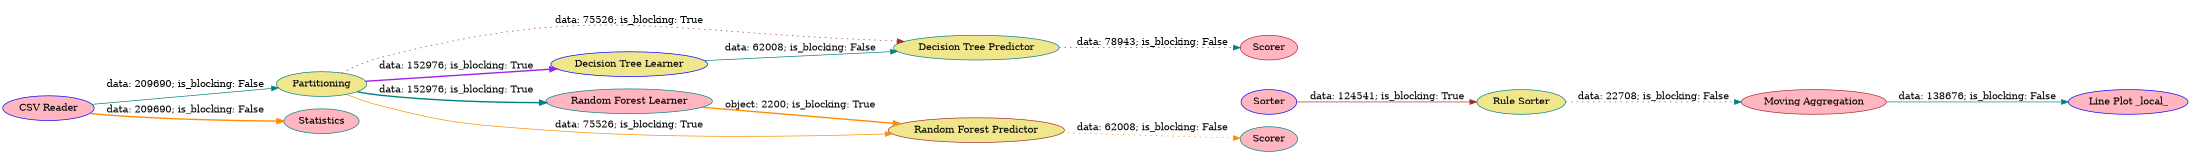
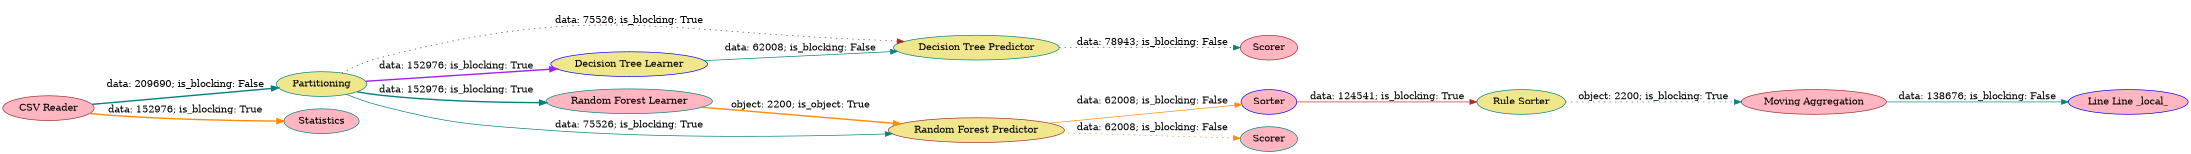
edge "CSV Reader" -> "Partitioning": style solid -> bold
edge "Rule Sorter" -> "Moving Aggregation": label "data: 22708; is_blocking: False" -> "object: 2200; is_blocking: True"
node "Line Plot _local_": label "Line Plot _local_" -> "Line Line _local_"
edge "Random Forest Learner" -> "Random Forest Predictor": label "object: 2200; is_blocking: True" -> "object: 2200; is_object: True"
node "CSV Reader": color blue -> brown
edge "CSV Reader" -> "Statistics": label "data: 209690; is_blocking: False" -> "data: 152976; is_blocking: True"
edge "Random Forest Predictor" -> "Sorter": added, label "data: 62008; is_blocking: False"
edge "Partitioning" -> "Random Forest Predictor": color darkorange -> teal
